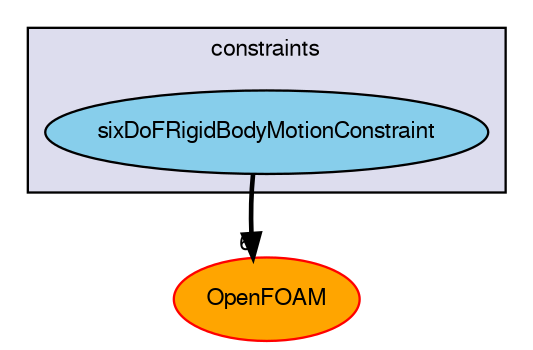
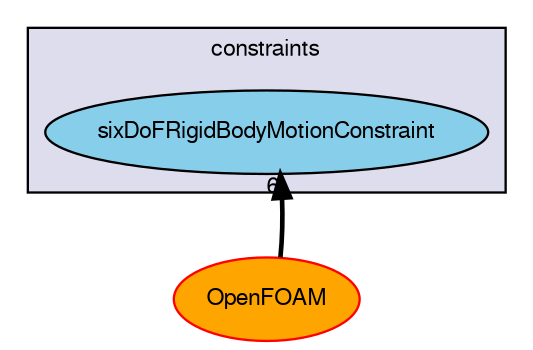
edge "sixDoFRigidBodyMotionConstraint" -> "OpenFOAM": reversed
